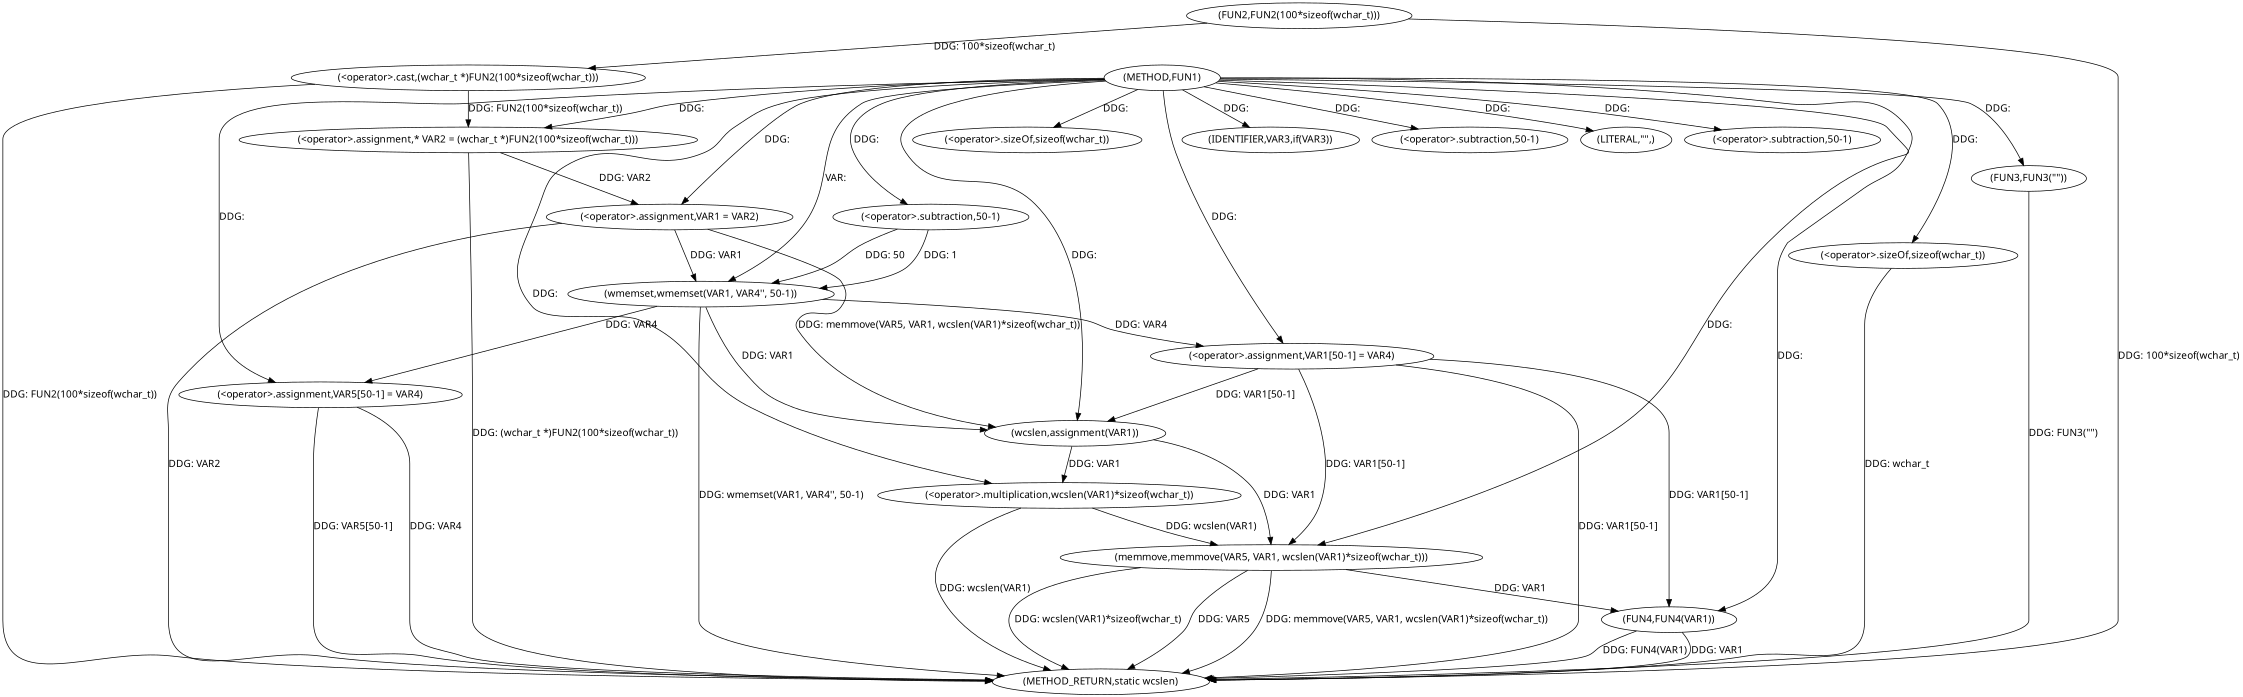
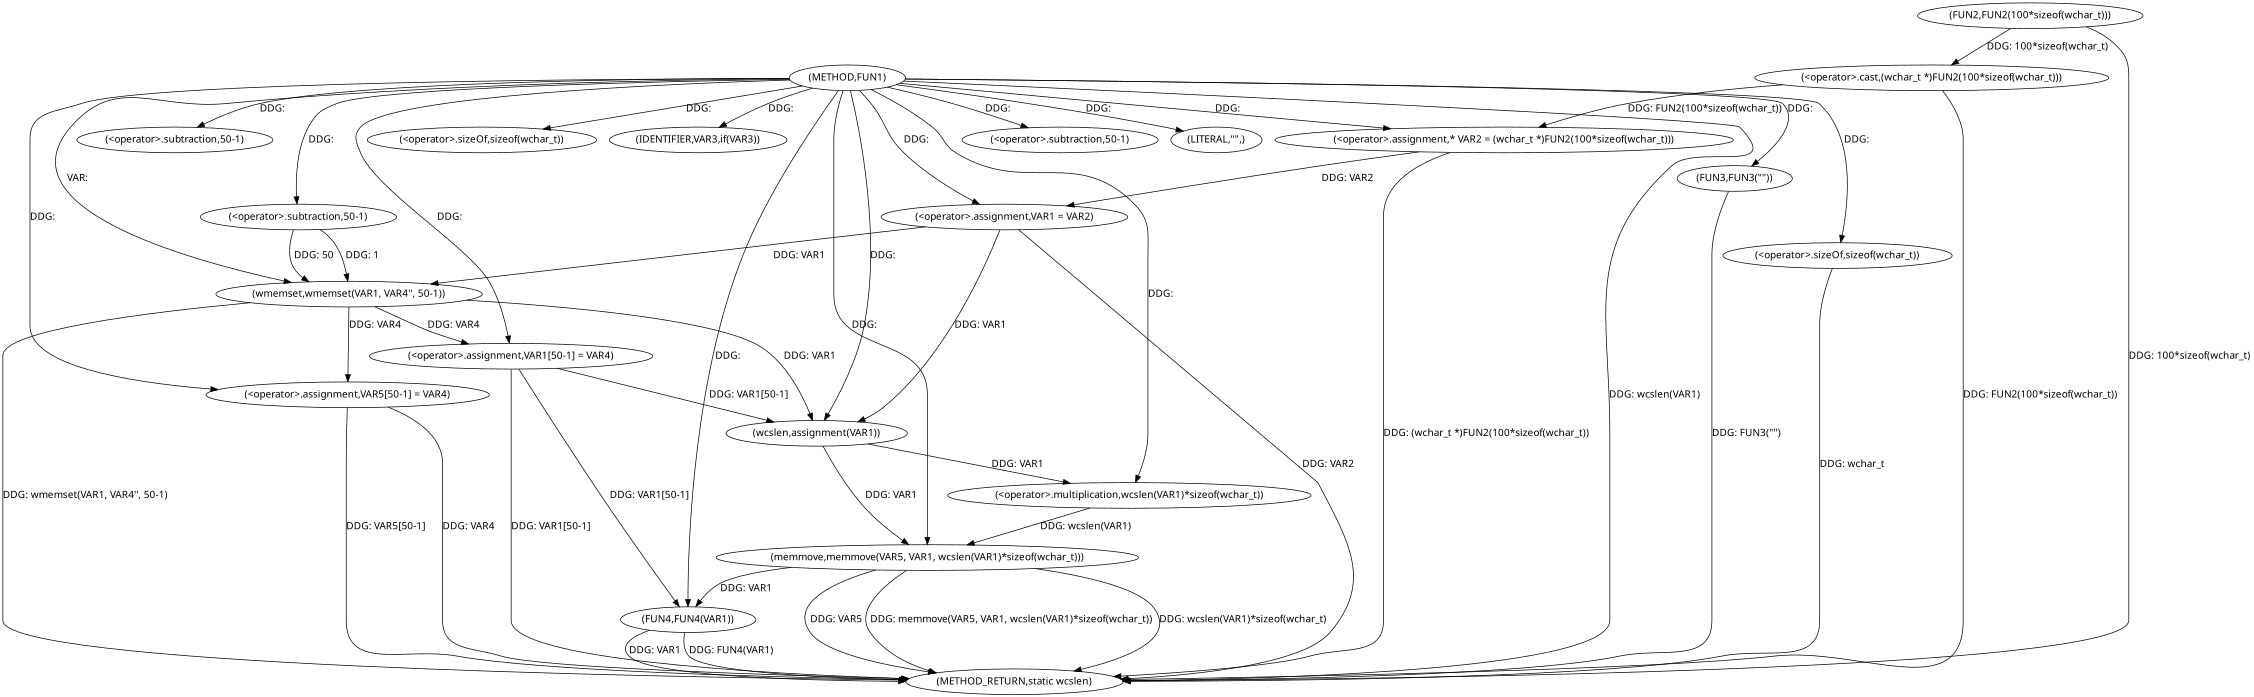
edge "(<operator>.assignment,VAR1 = VAR2)" -> "(wcslen,assignment(VAR1))": label "DDG: memmove(VAR5, VAR1, wcslen(VAR1)*sizeof(wchar_t))" -> "DDG: VAR1"
edge "(<operator>.assignment,VAR1[50-1] = VAR4)" -> "(memmove,memmove(VAR5, VAR1, wcslen(VAR1)*sizeof(wchar_t)))": removed, label "DDG: VAR1[50-1]"
edge "(<operator>.multiplication,wcslen(VAR1)*sizeof(wchar_t))" -> "(METHOD_RETURN,static wcslen)": now "(METHOD,FUN1)" -> "(METHOD_RETURN,static wcslen)"
